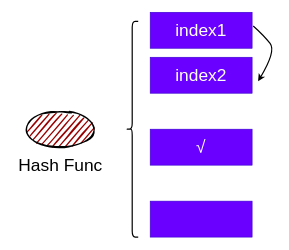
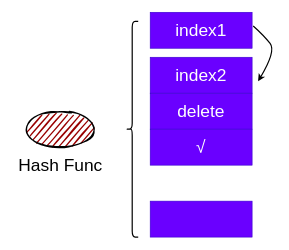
node "delete": added
